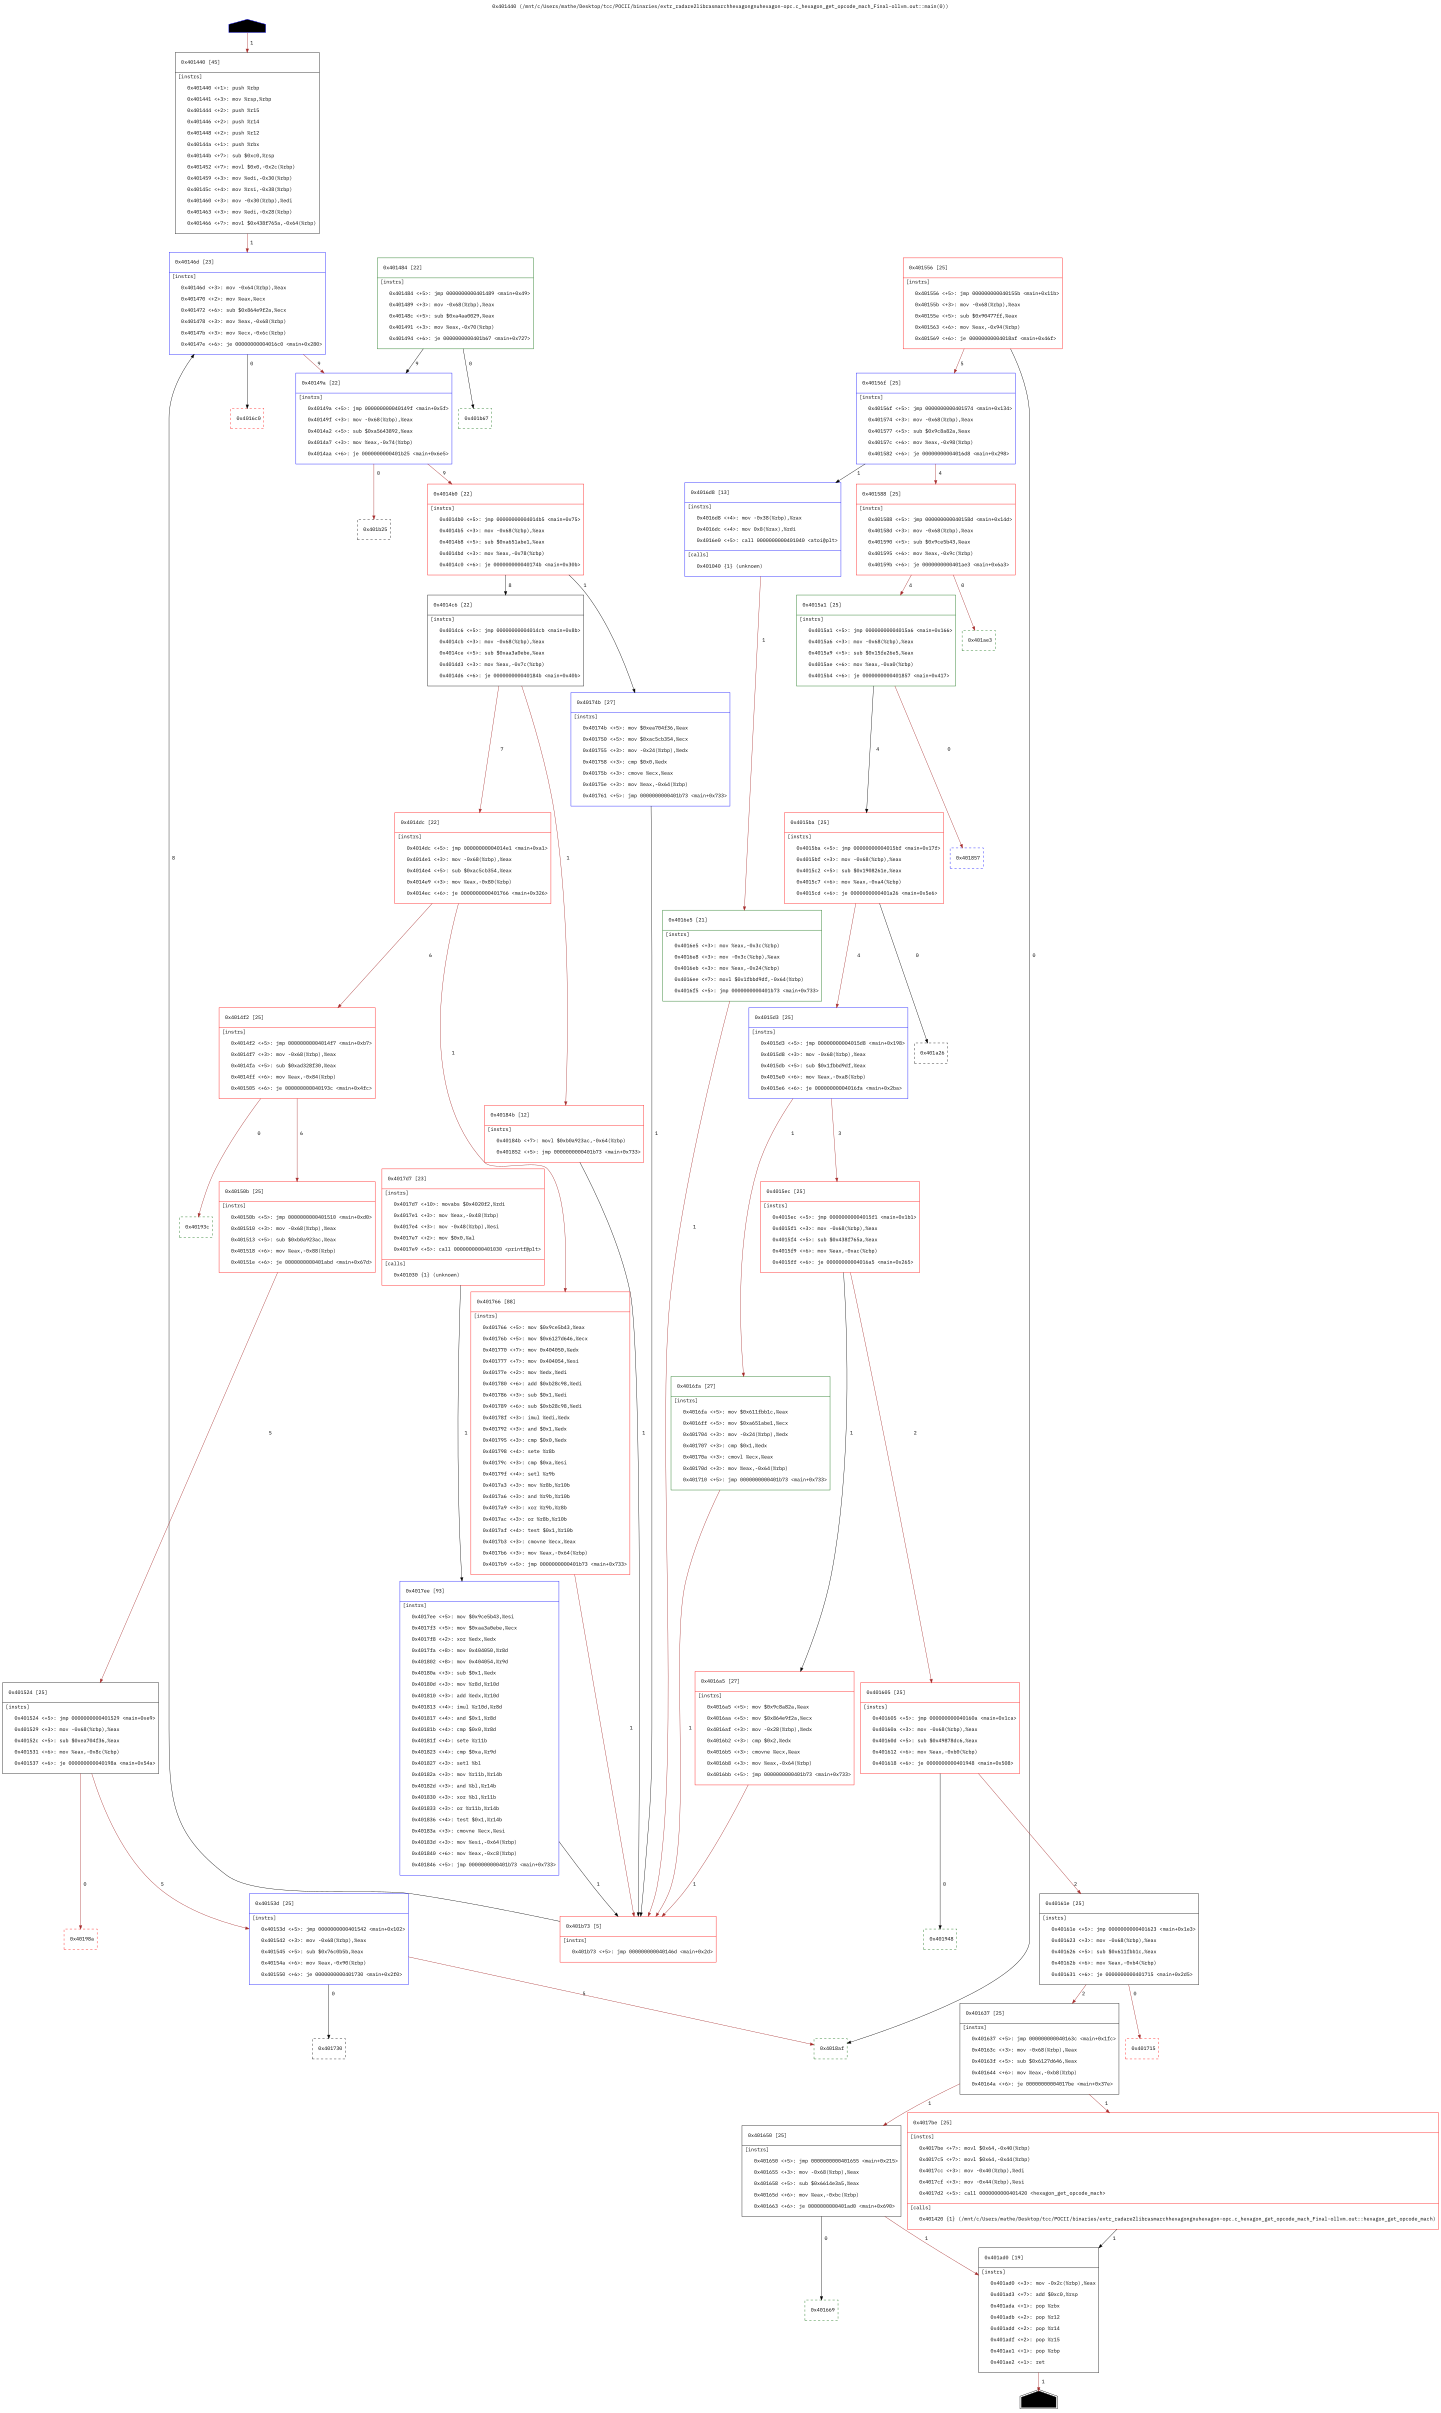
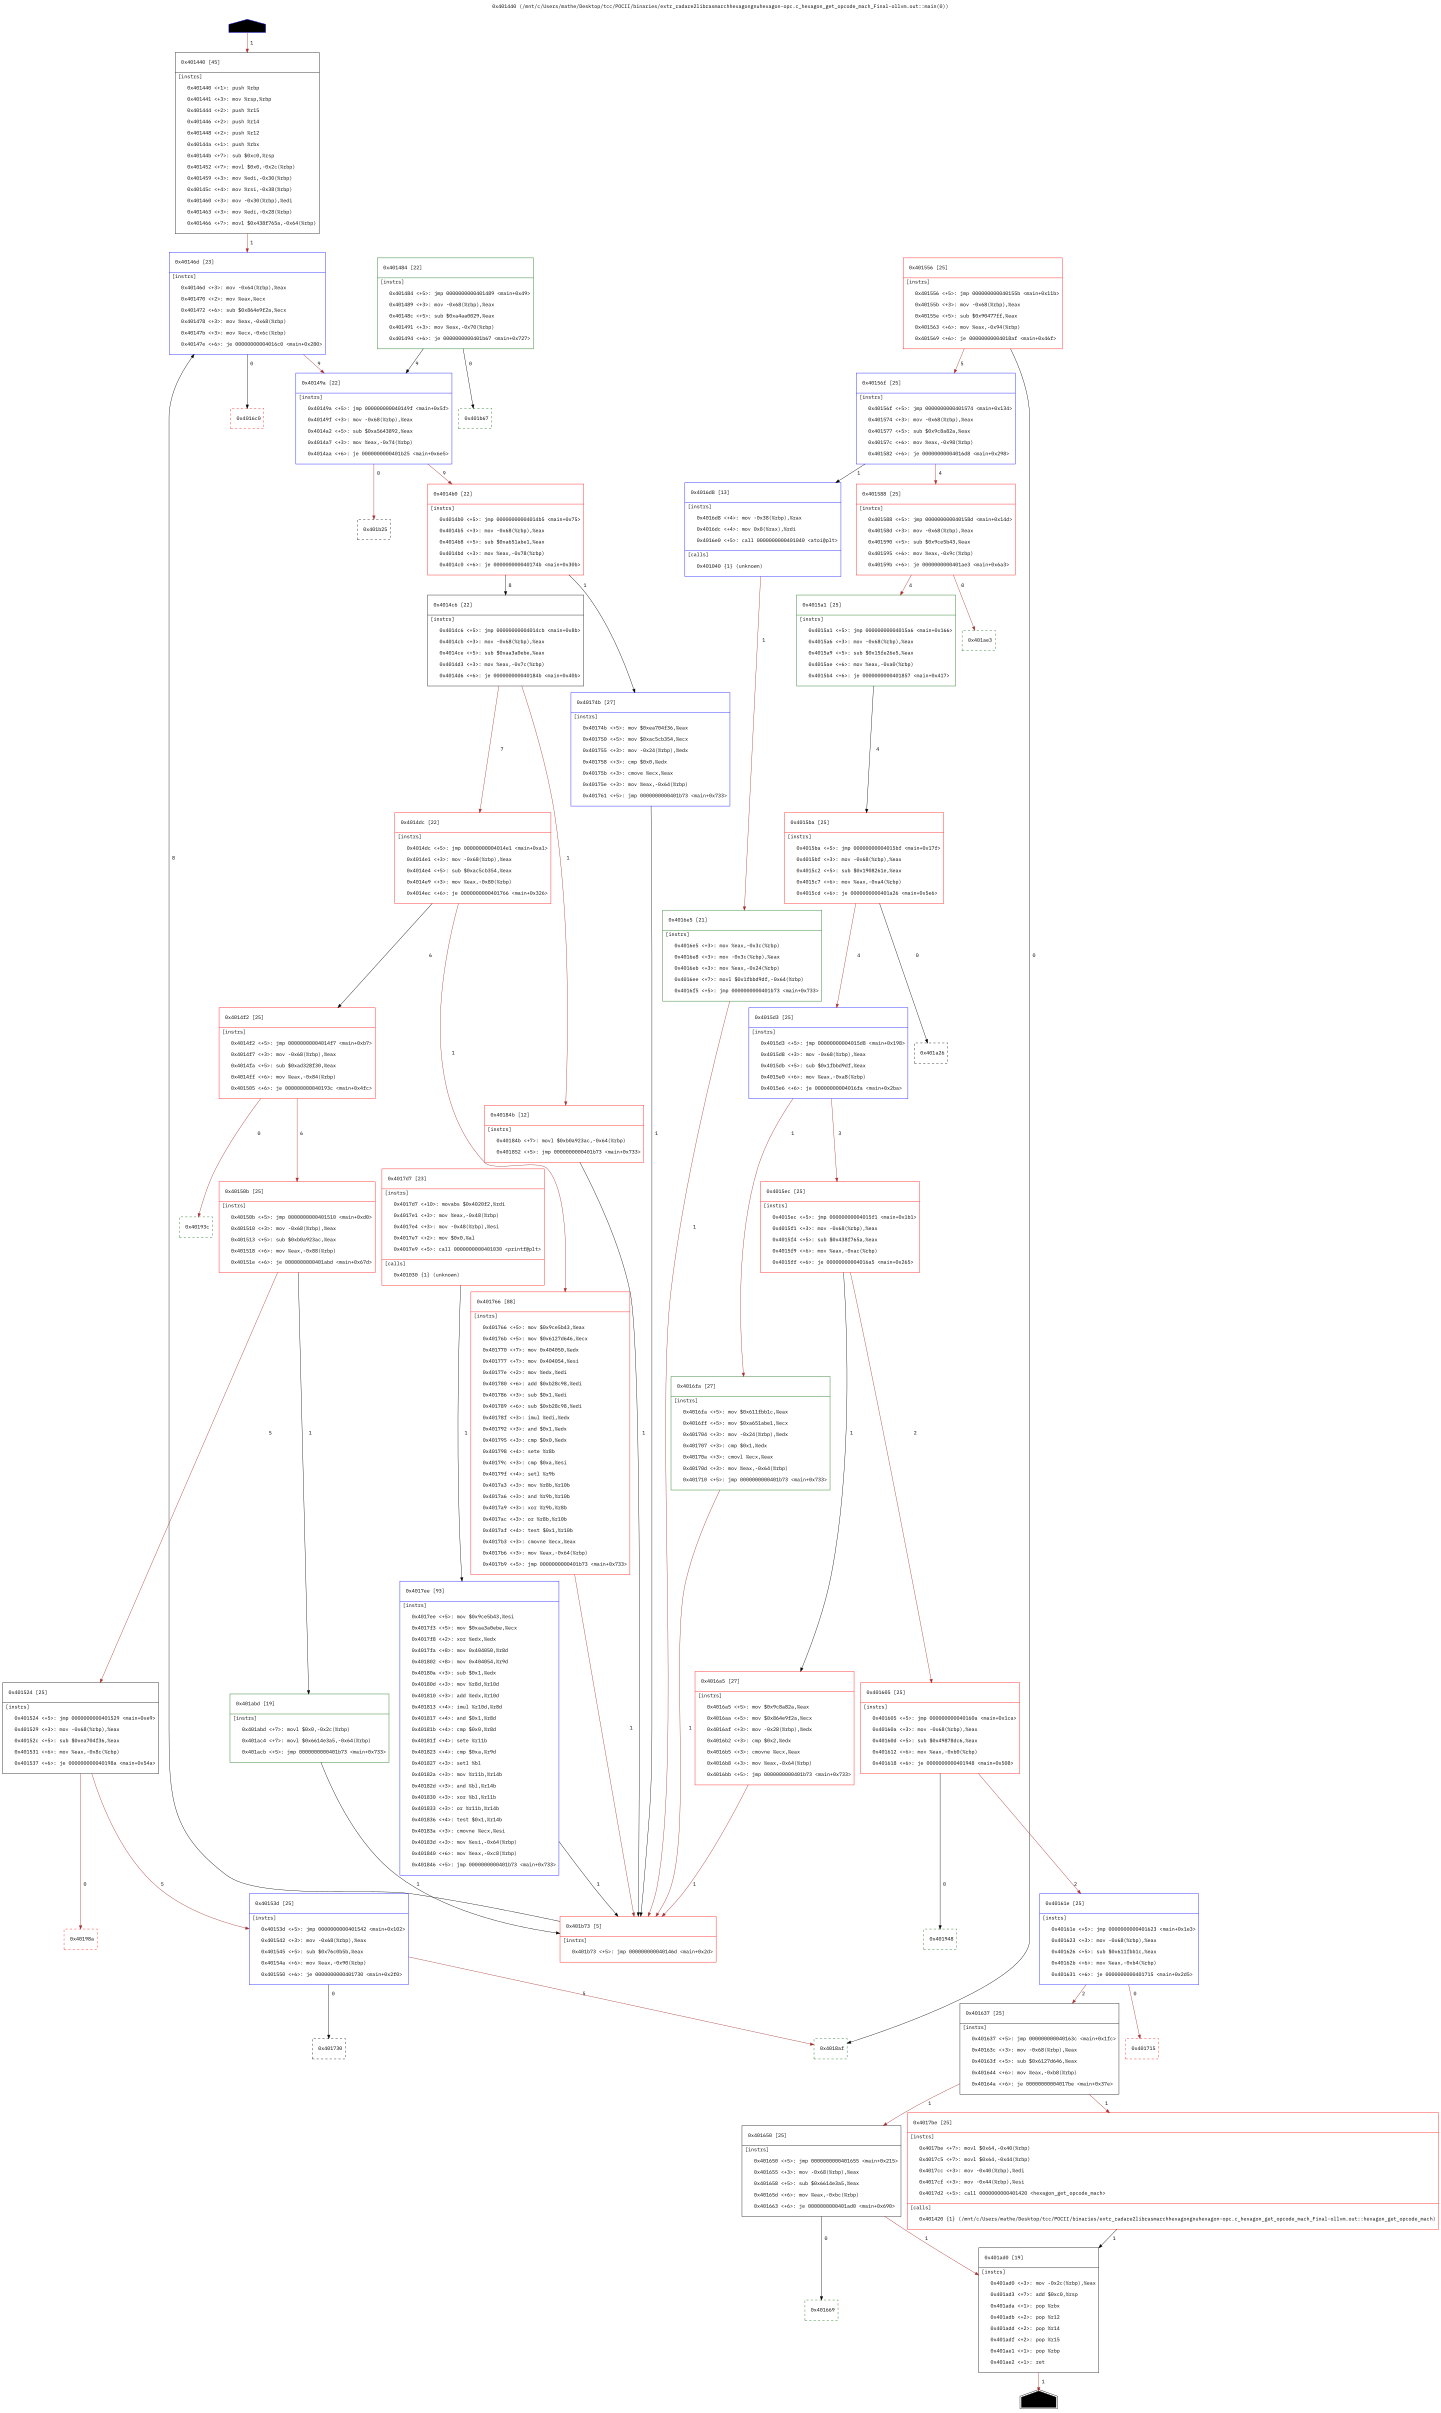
node "0x401857": removed
edge "0x4014dc [22]" -> "0x4014f2 [25]": color brown -> black
node "0x401abd [19]": added
node "0x40161e [25]": color black -> blue
